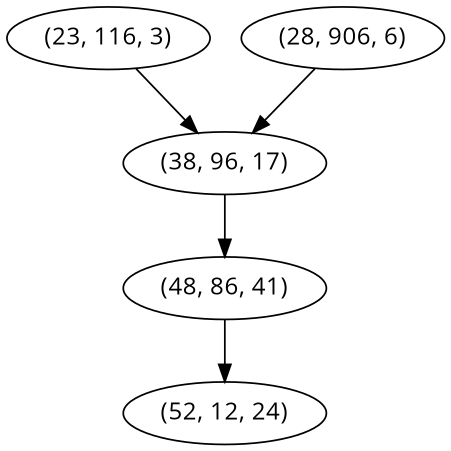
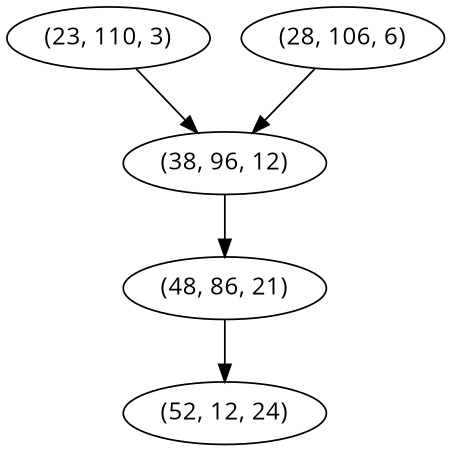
node "(23, 116, 3)": label "(23, 116, 3)" -> "(23, 110, 3)"
node "(28, 906, 6)": label "(28, 906, 6)" -> "(28, 106, 6)"
node "(38, 96, 17)": label "(38, 96, 17)" -> "(38, 96, 12)"
node "(48, 86, 41)": label "(48, 86, 41)" -> "(48, 86, 21)"
